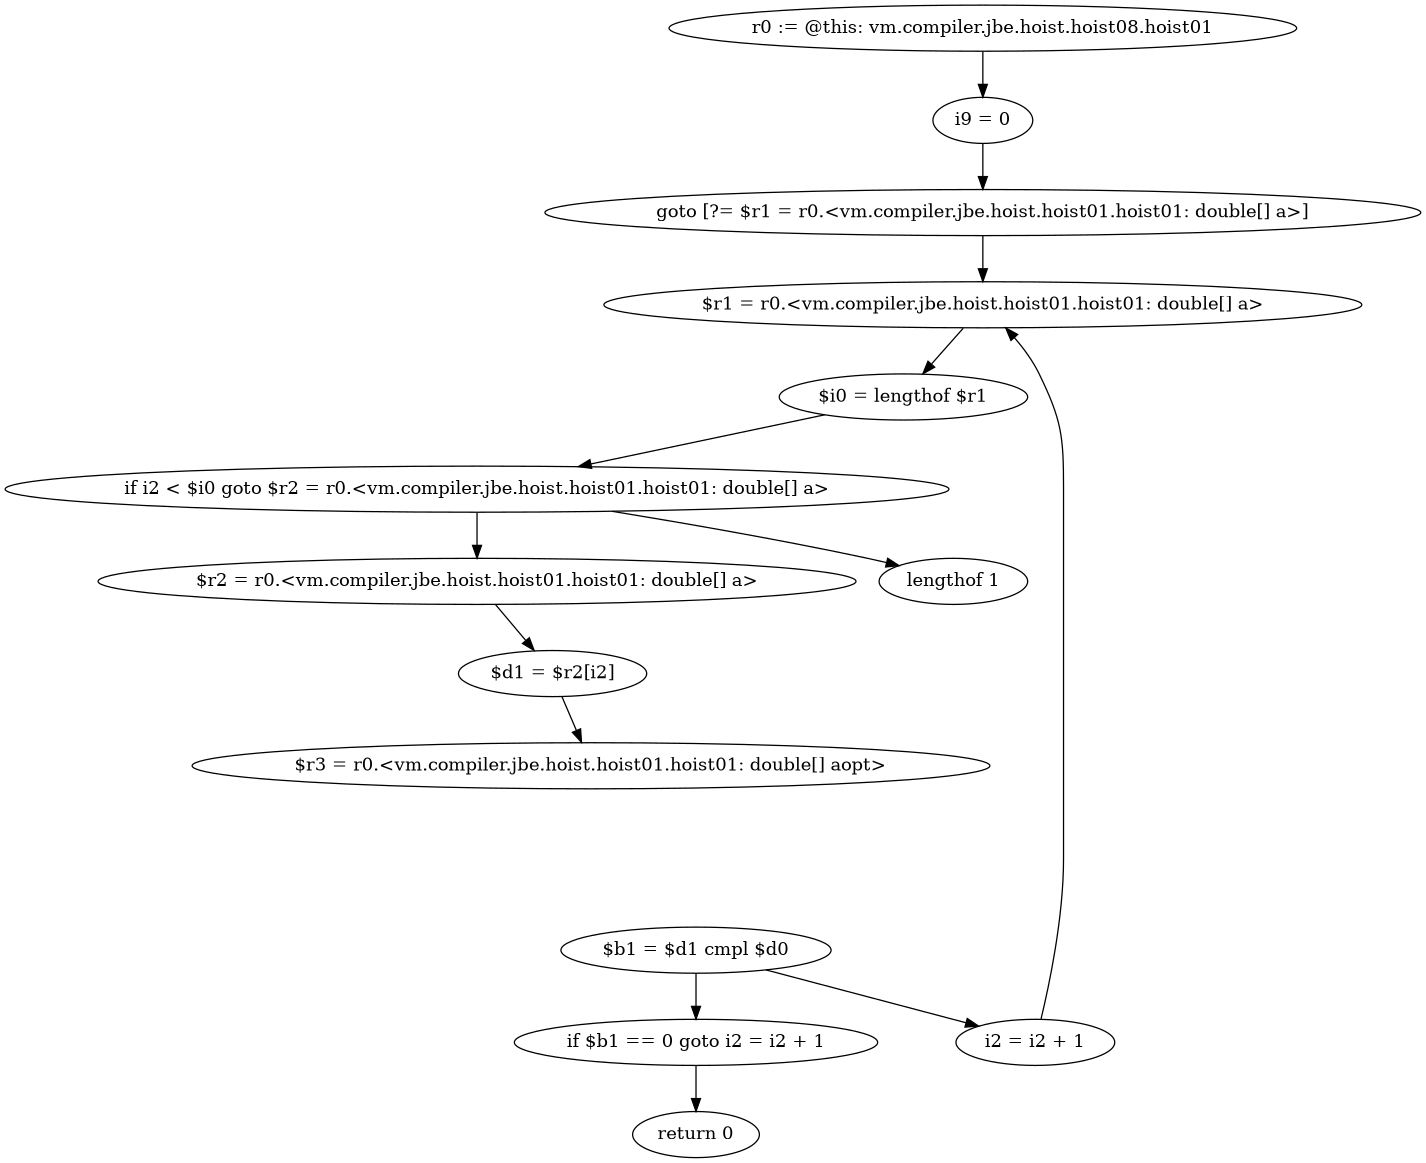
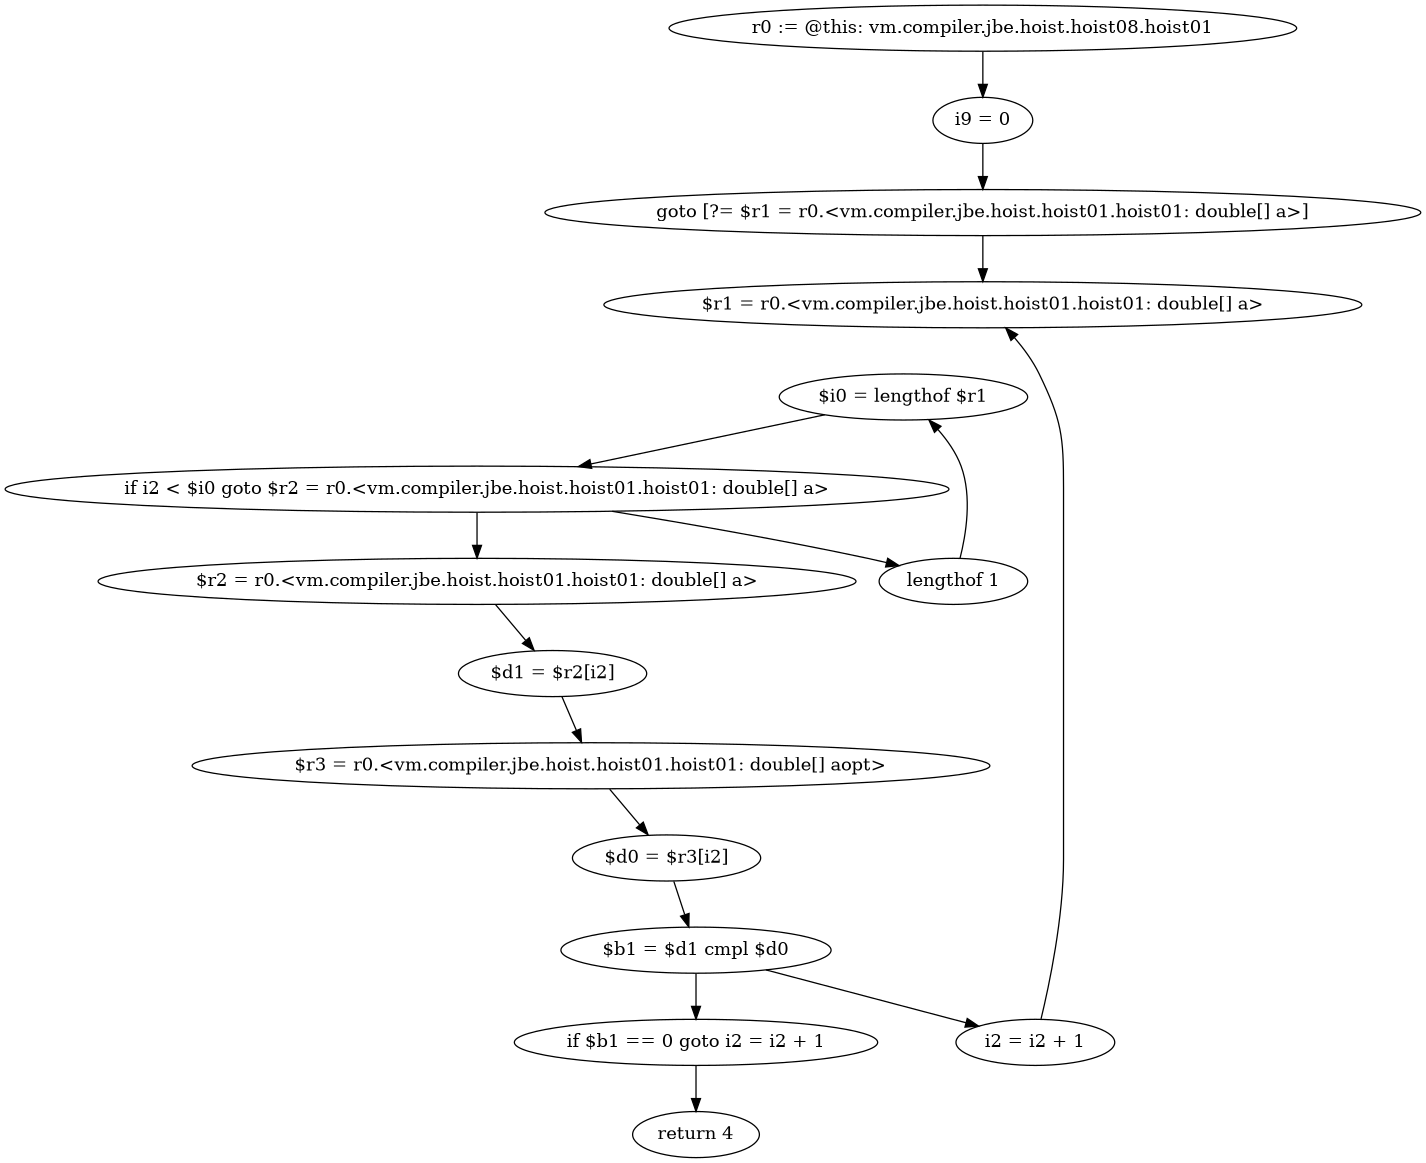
edge "$r1 = r0.<vm.compiler.jbe.hoist.hoist01.hoist01: double[] a>" -> "$i0 = lengthof $r1": now "lengthof 1" -> "$i0 = lengthof $r1"
node "$d0 = $r3[i2]": added
node "return 0": label "return 0" -> "return 4"
